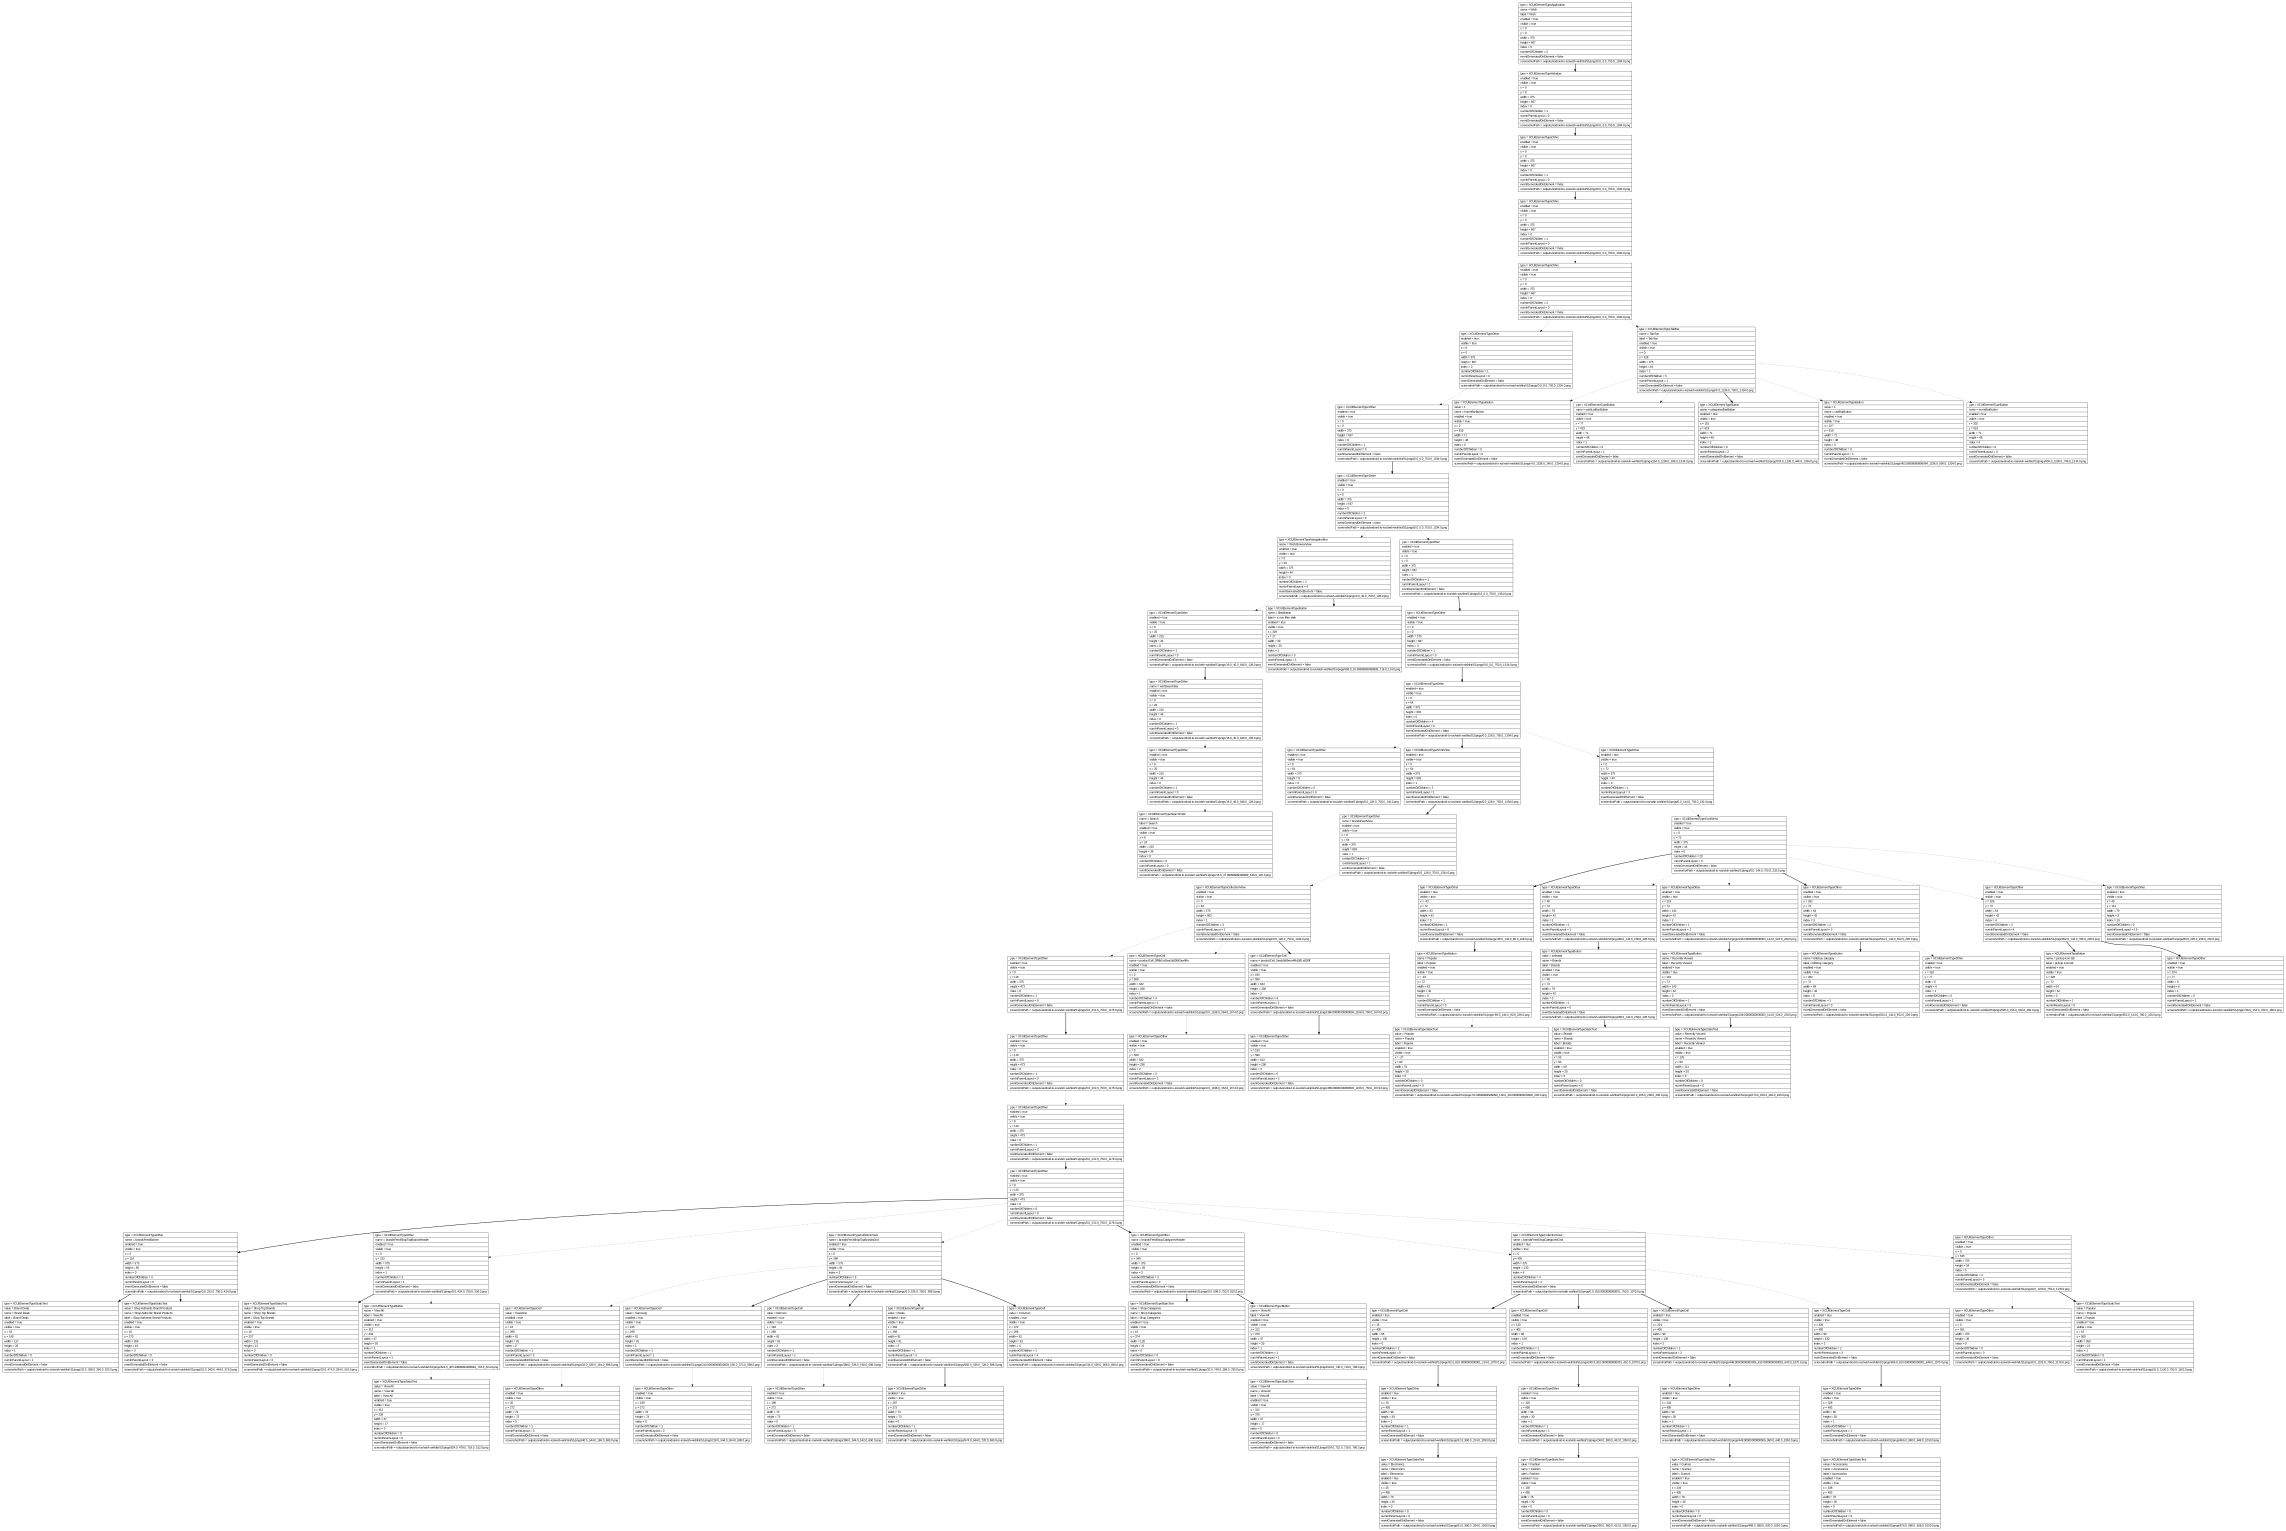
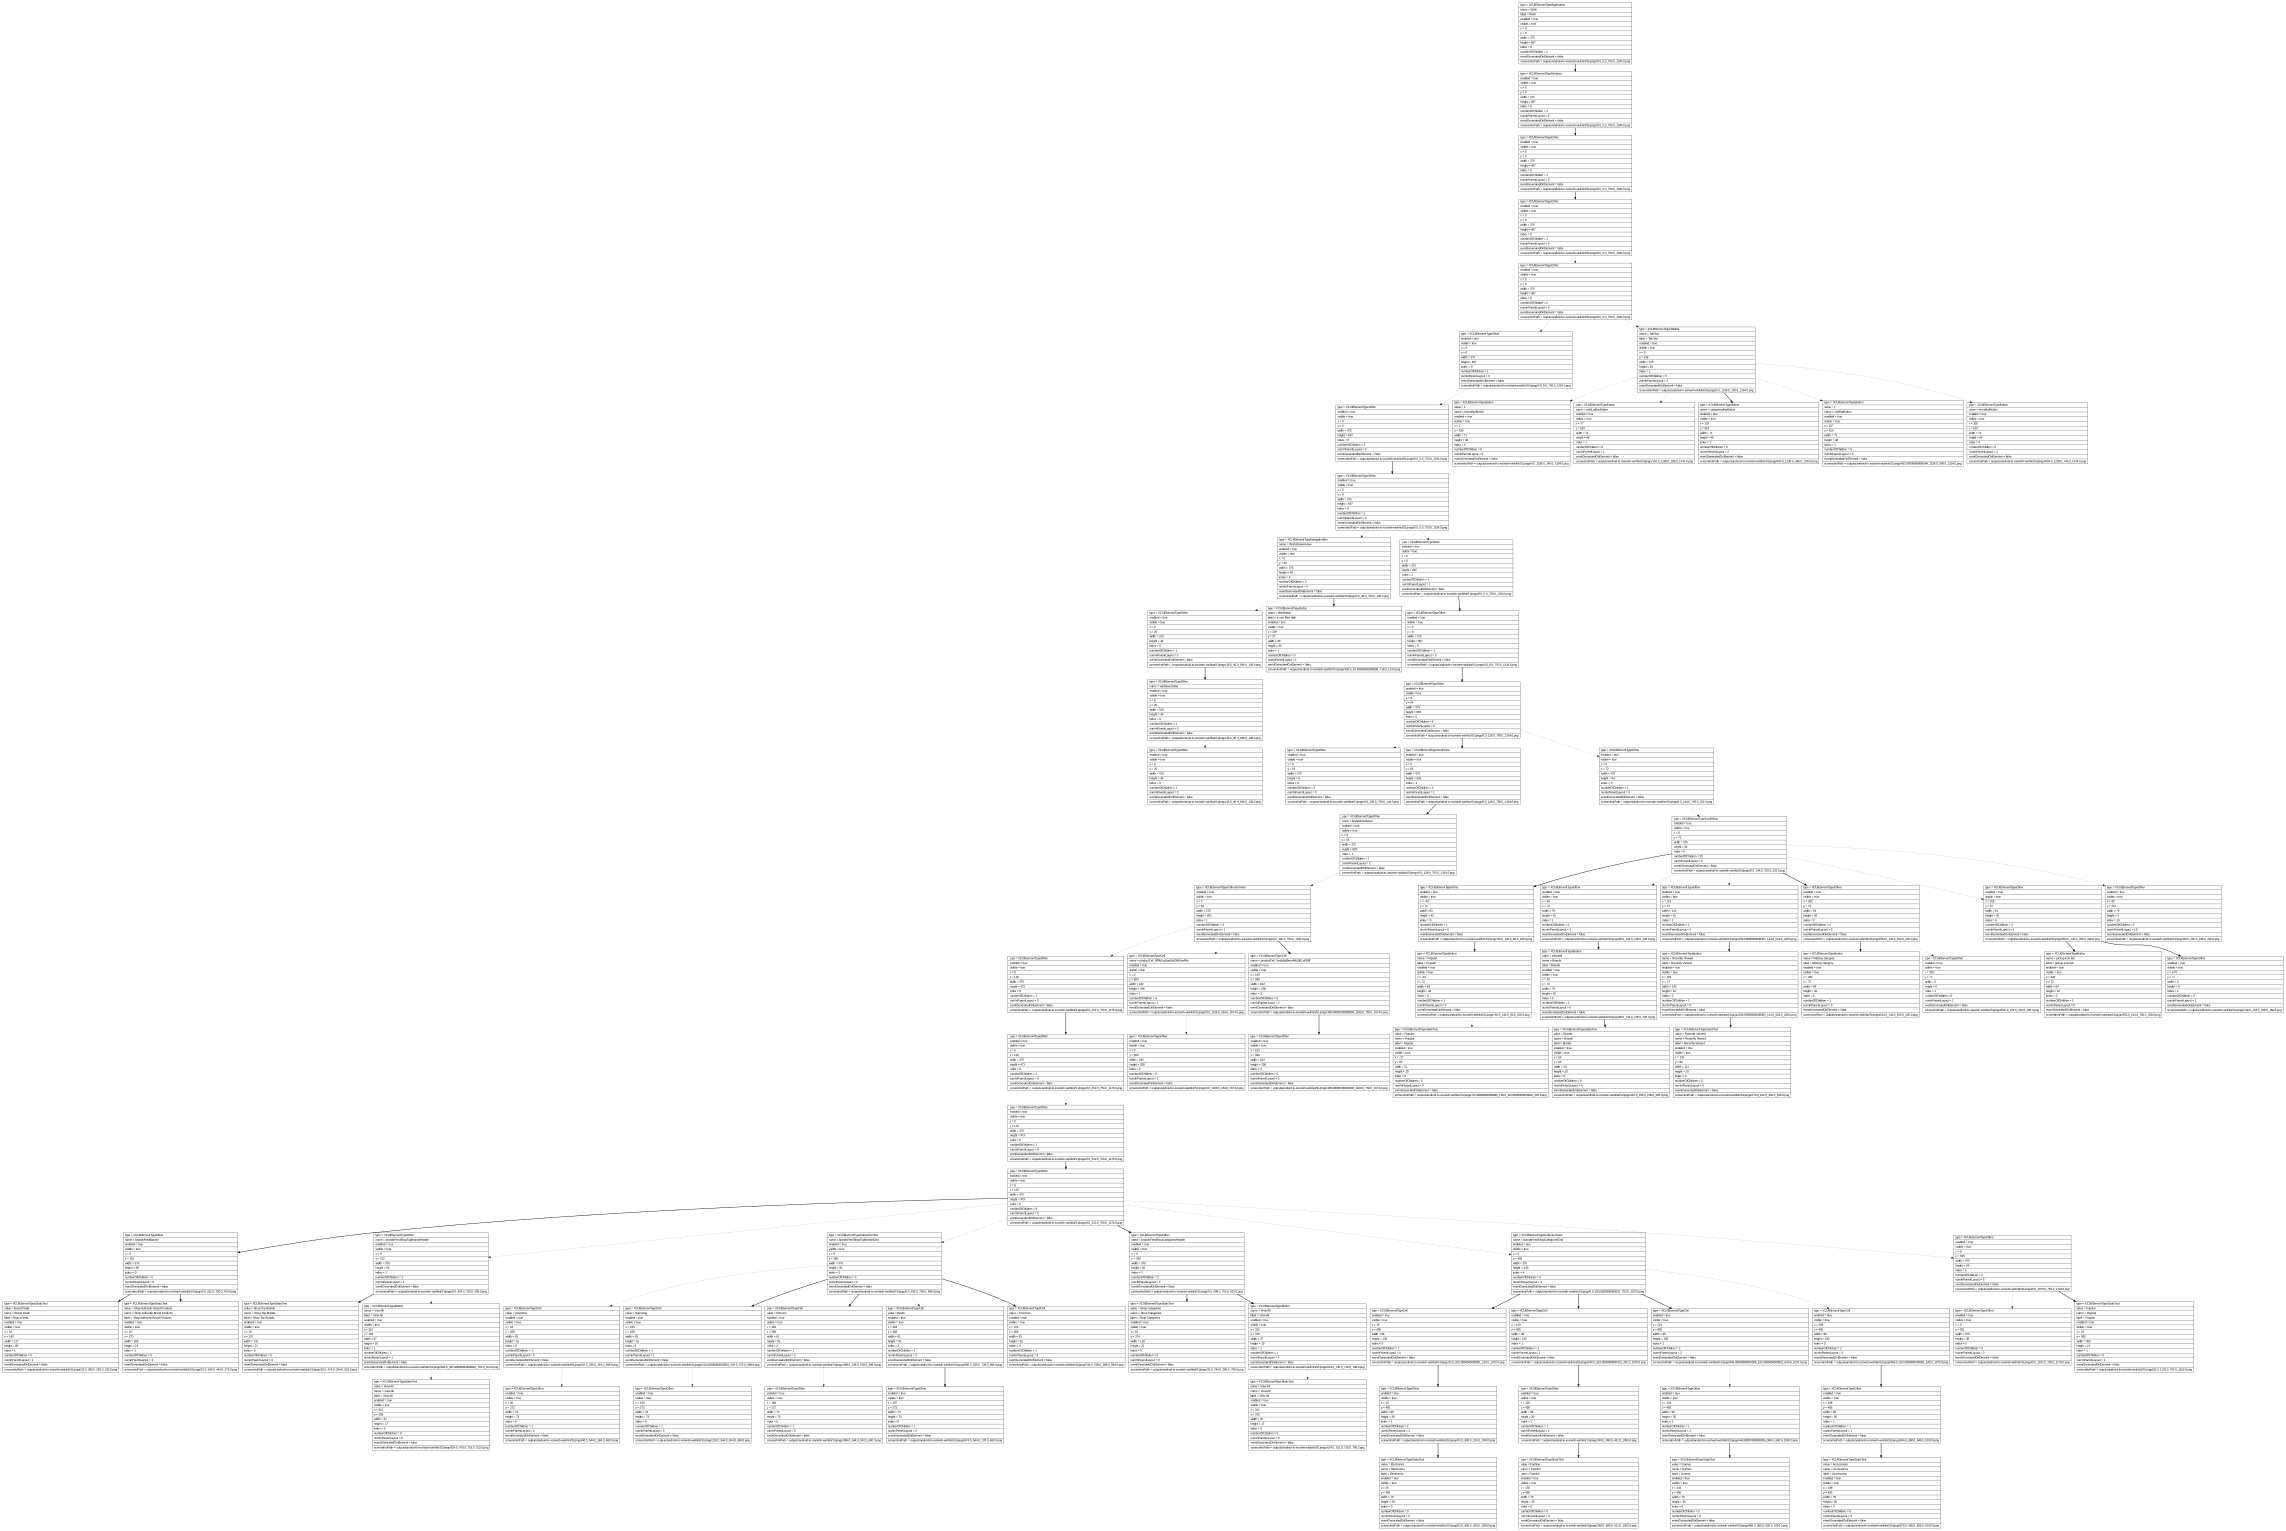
node "type = XCUIElementTypeSearchField": removed
